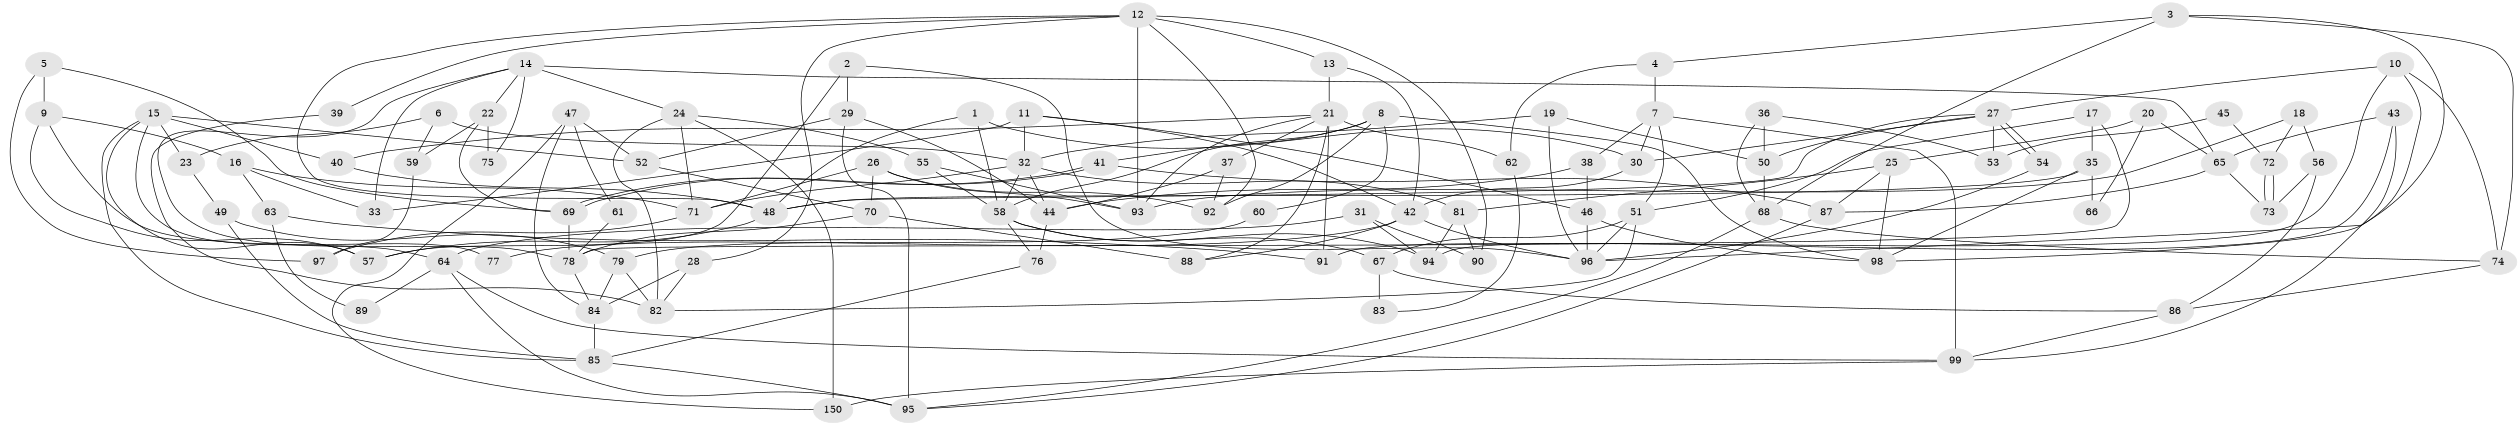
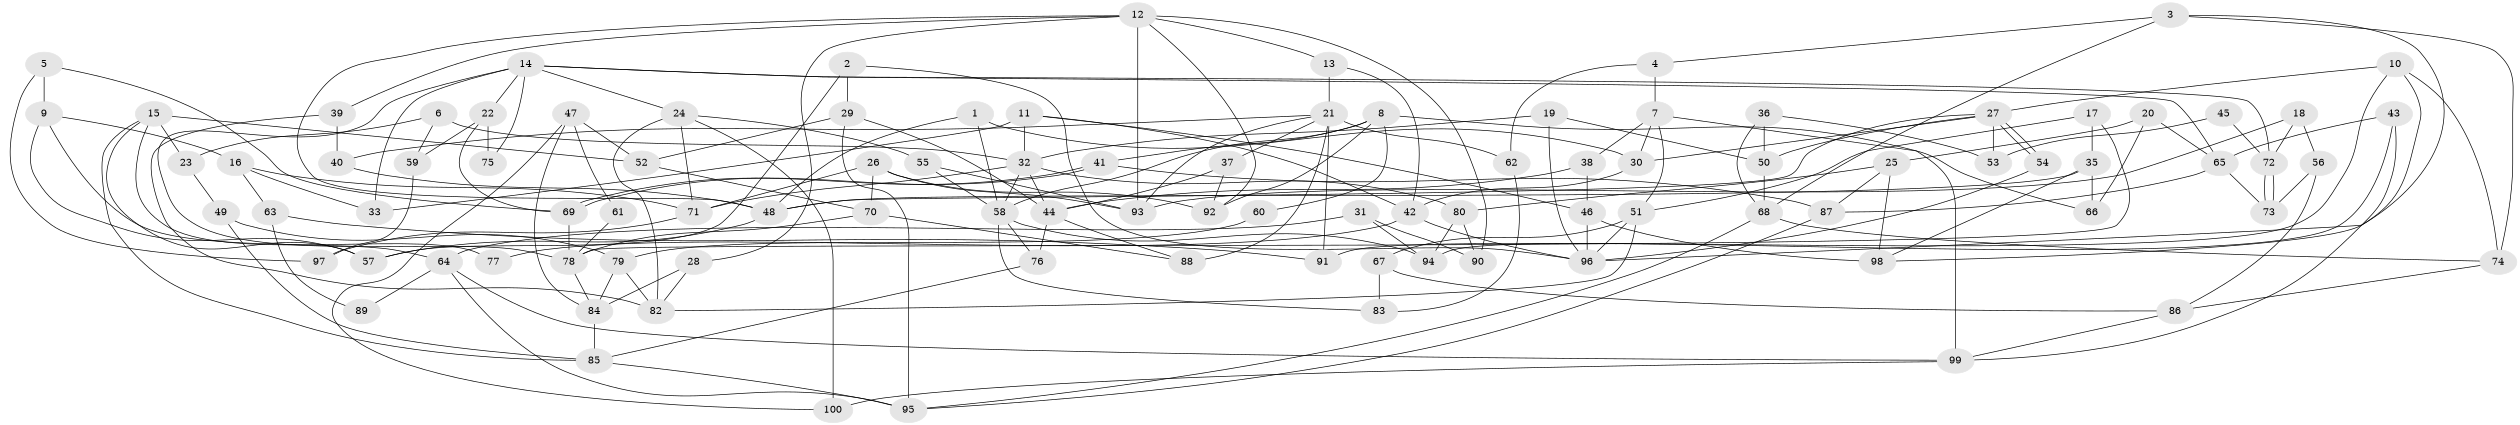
edge "14" -- "72": added
edge "15" -- "40": now "39" -- "40"
edge "8" -- "98": now "8" -- "66"
node "81": label "81" -> "80"
edge "58" -- "67": now "58" -- "83"
edge "42" -- "88": now "44" -- "88"
node "150": label "150" -> "100"
